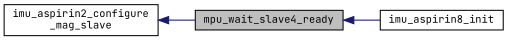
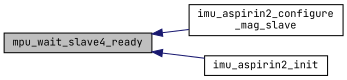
edge "mpu_wait_slave4_ready" -> "imu_aspirin2_configure _mag_slave": reversed
node "imu_aspirin8_init": label "imu_aspirin8_init" -> "imu_aspirin2_init"
